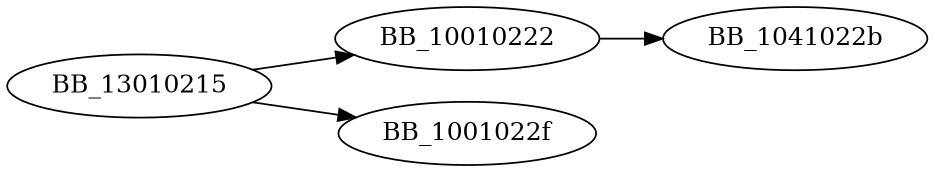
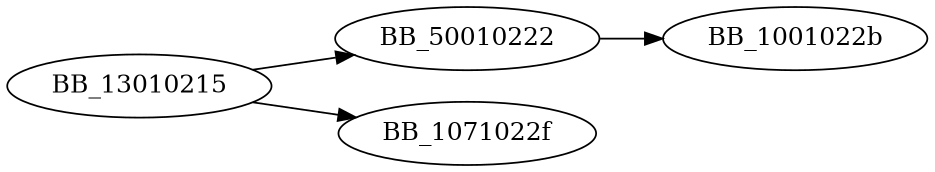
node "BB_10010222": label "BB_10010222" -> "BB_50010222"
node "BB_1041022b": label "BB_1041022b" -> "BB_1001022b"
node "BB_1001022f": label "BB_1001022f" -> "BB_1071022f"
